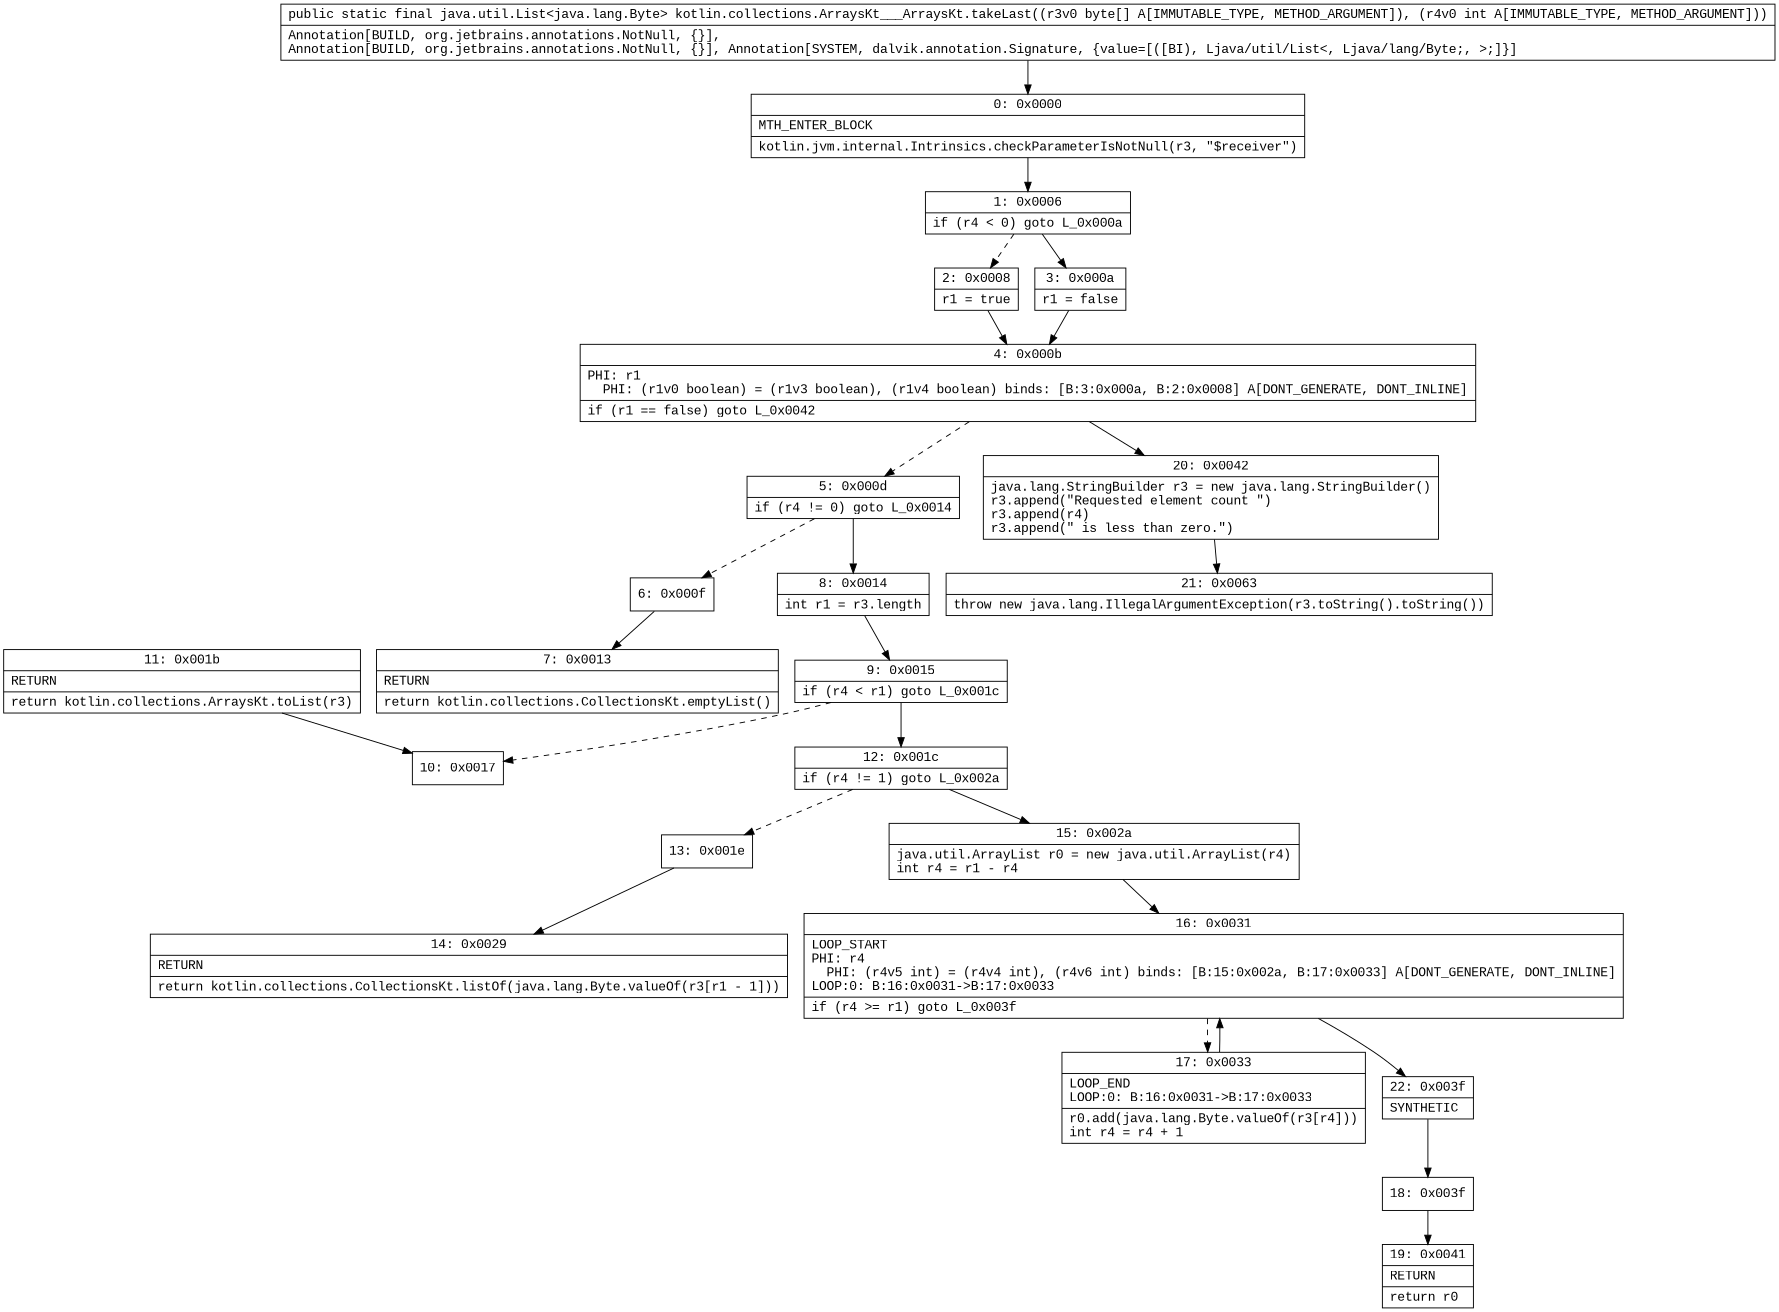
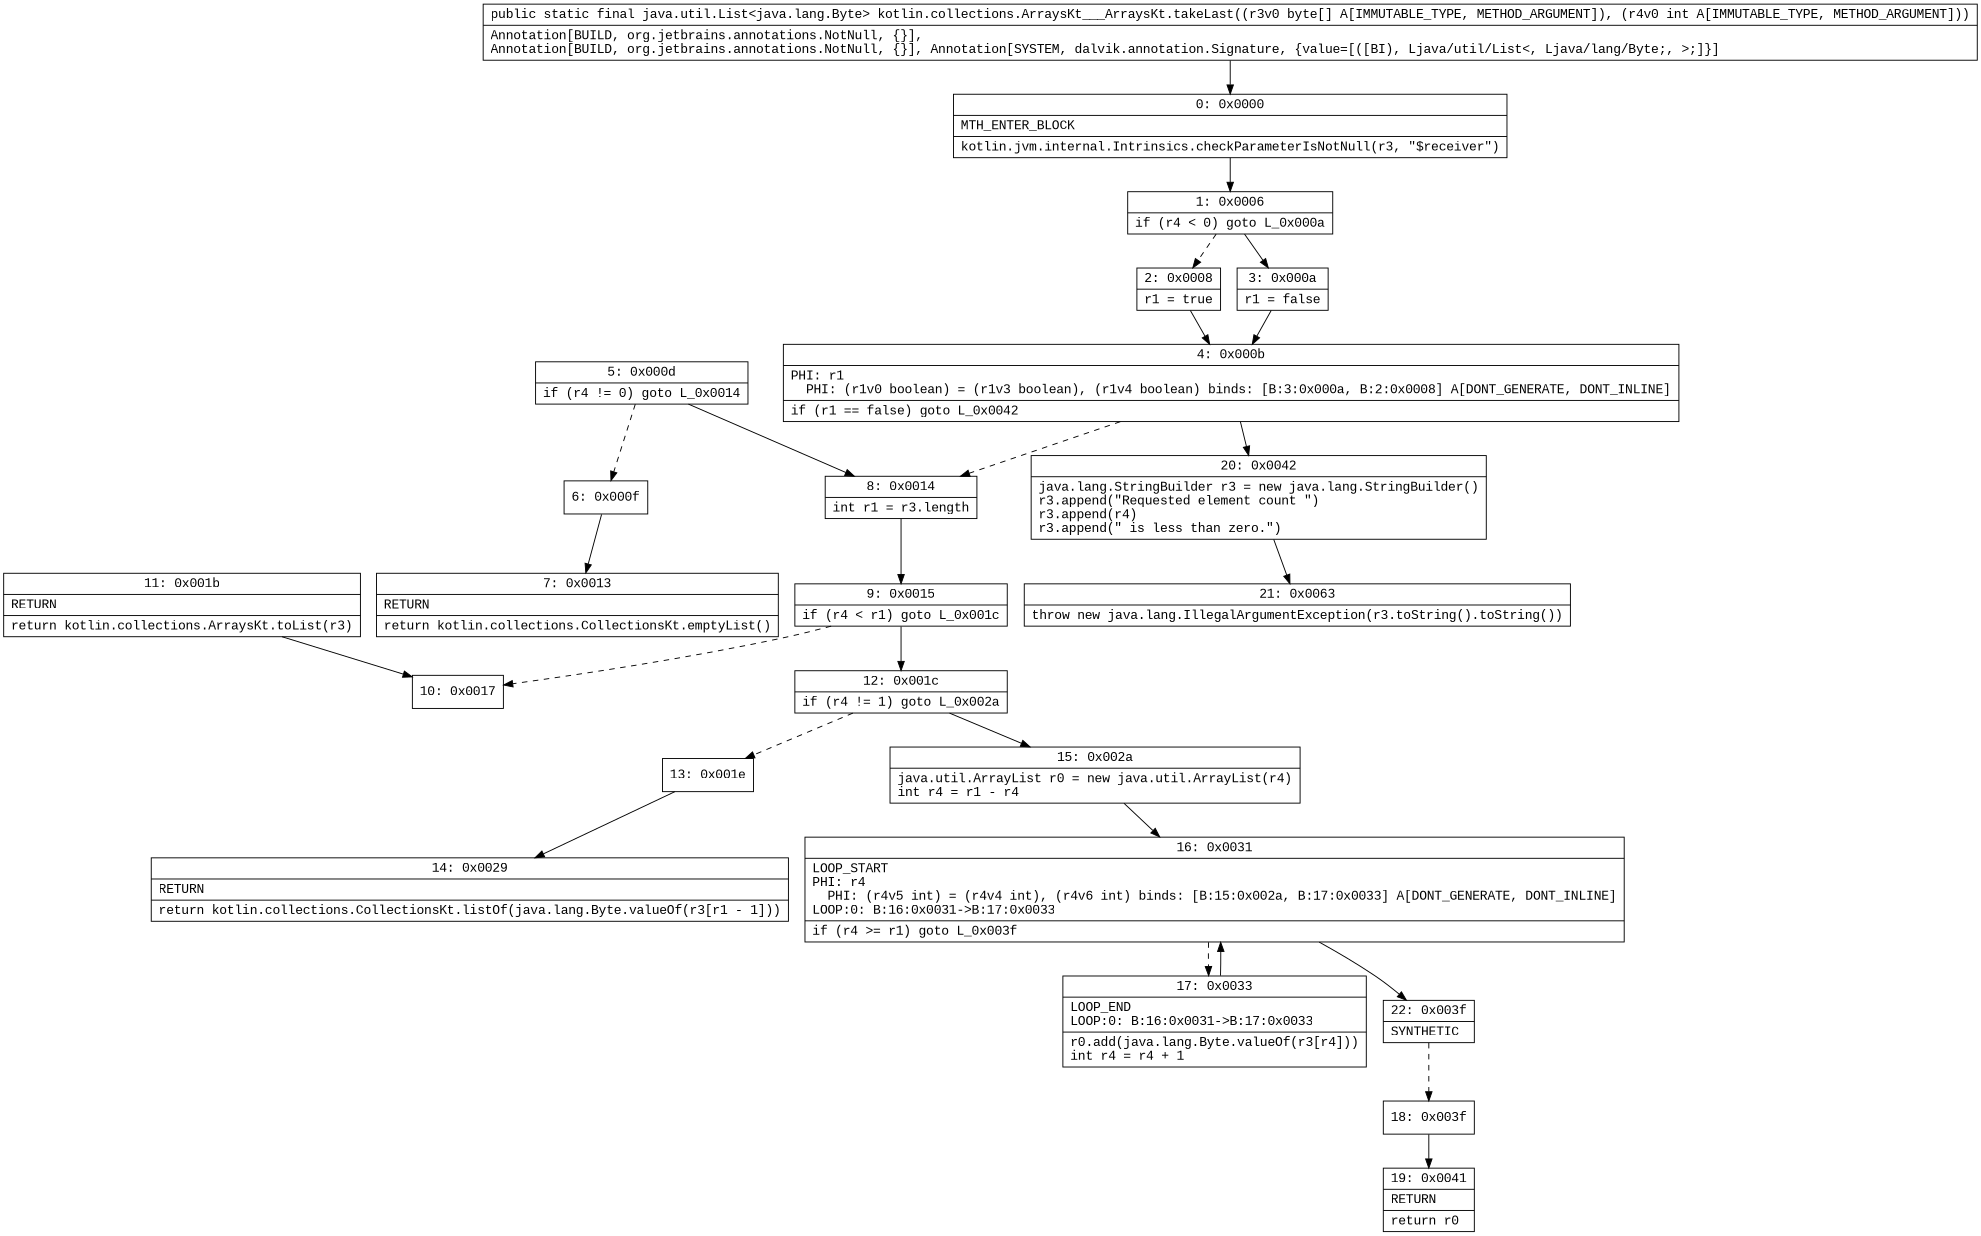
edge "4: 0x000b" -> "5: 0x000d": now "4: 0x000b" -> "8: 0x0014"
edge "22: 0x003f" -> "18: 0x003f": style solid -> dashed
